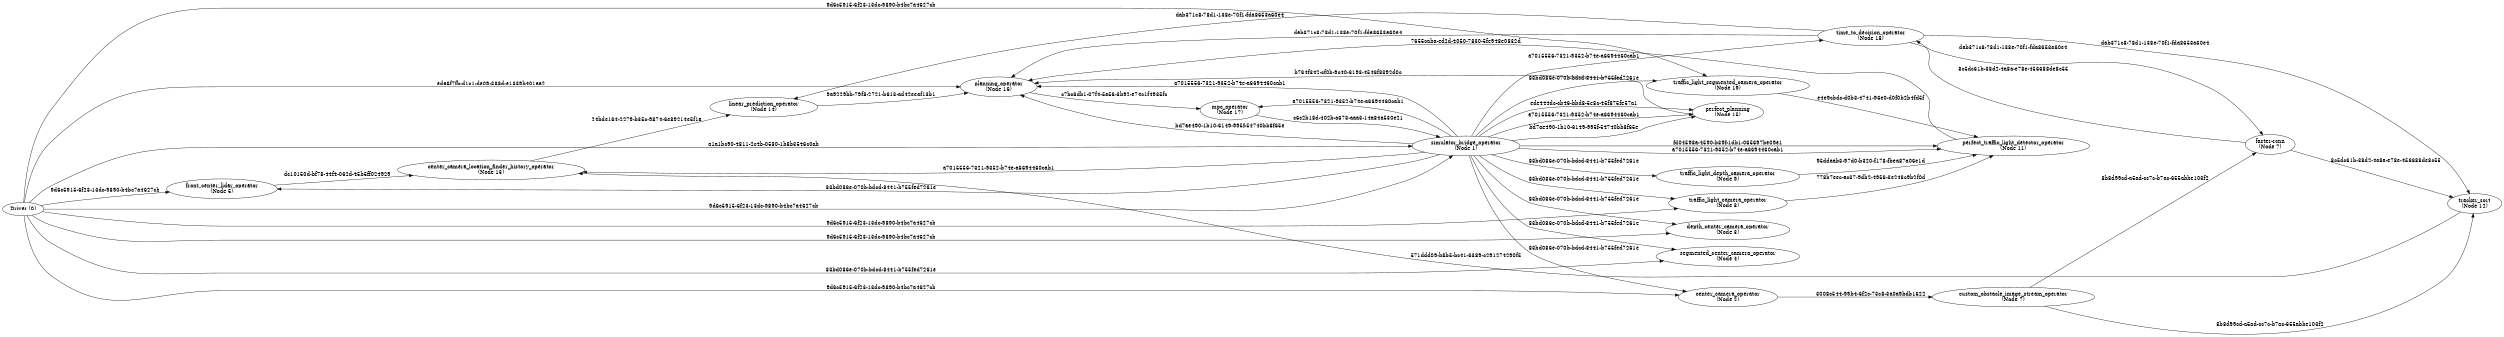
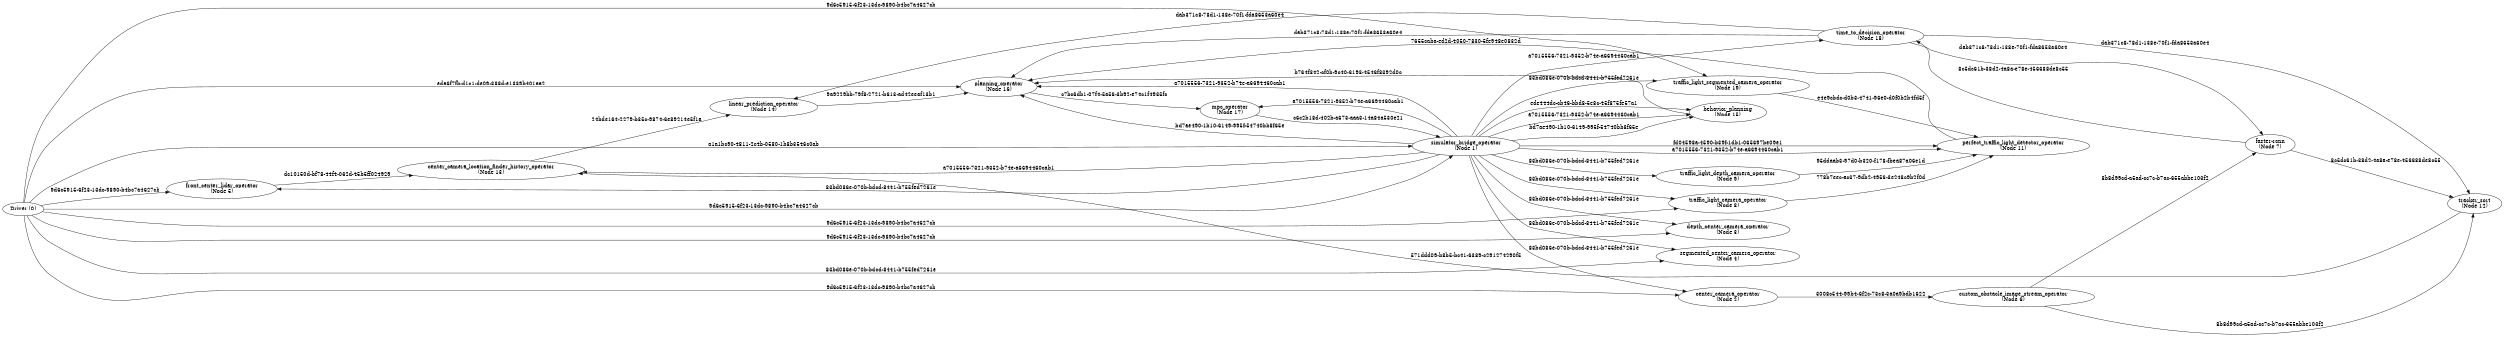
node "perfect_planning (Node 15)": label "perfect_planning (Node 15)" -> "behavior_planning (Node 15)"
node "custom_obstacle_image_stream_operator (Node 7)": label "custom_obstacle_image_stream_operator (Node 7)" -> "custom_obstacle_image_stream_operator (Node 6)"
